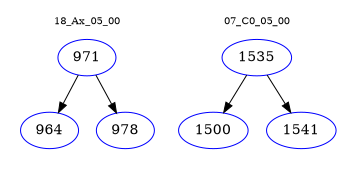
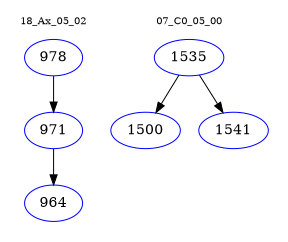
cluster "18_Ax_05_00": label "18_Ax_05_00" -> "18_Ax_05_02"
edge "971" -> "978": reversed
